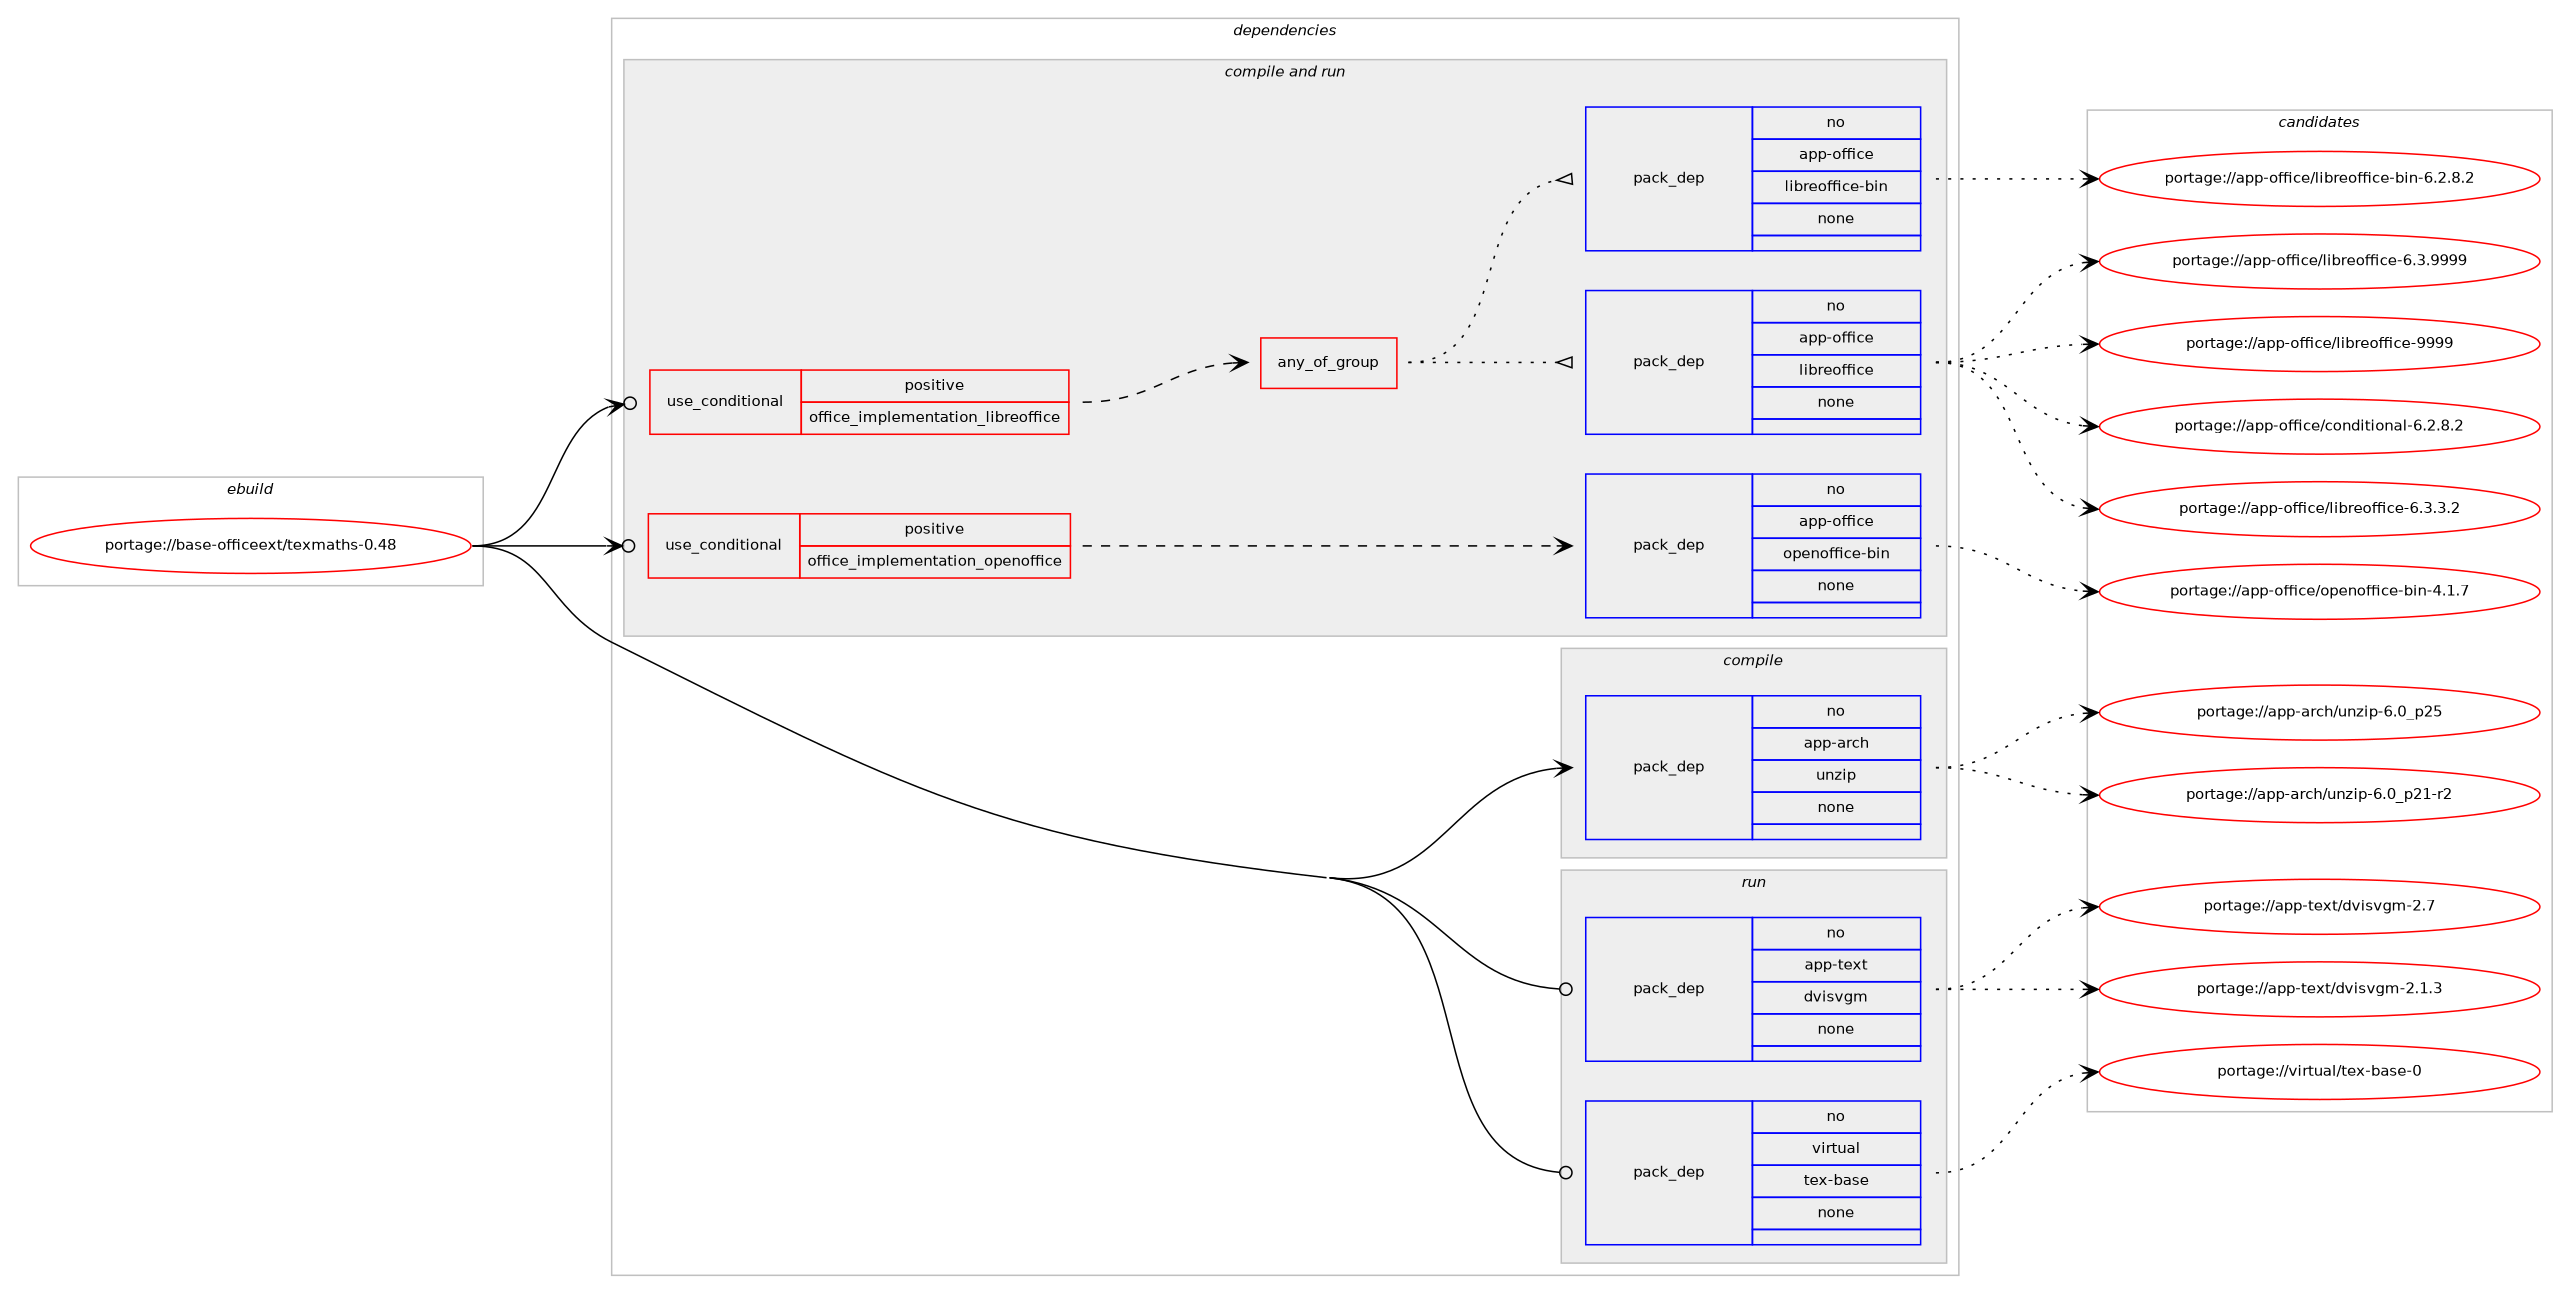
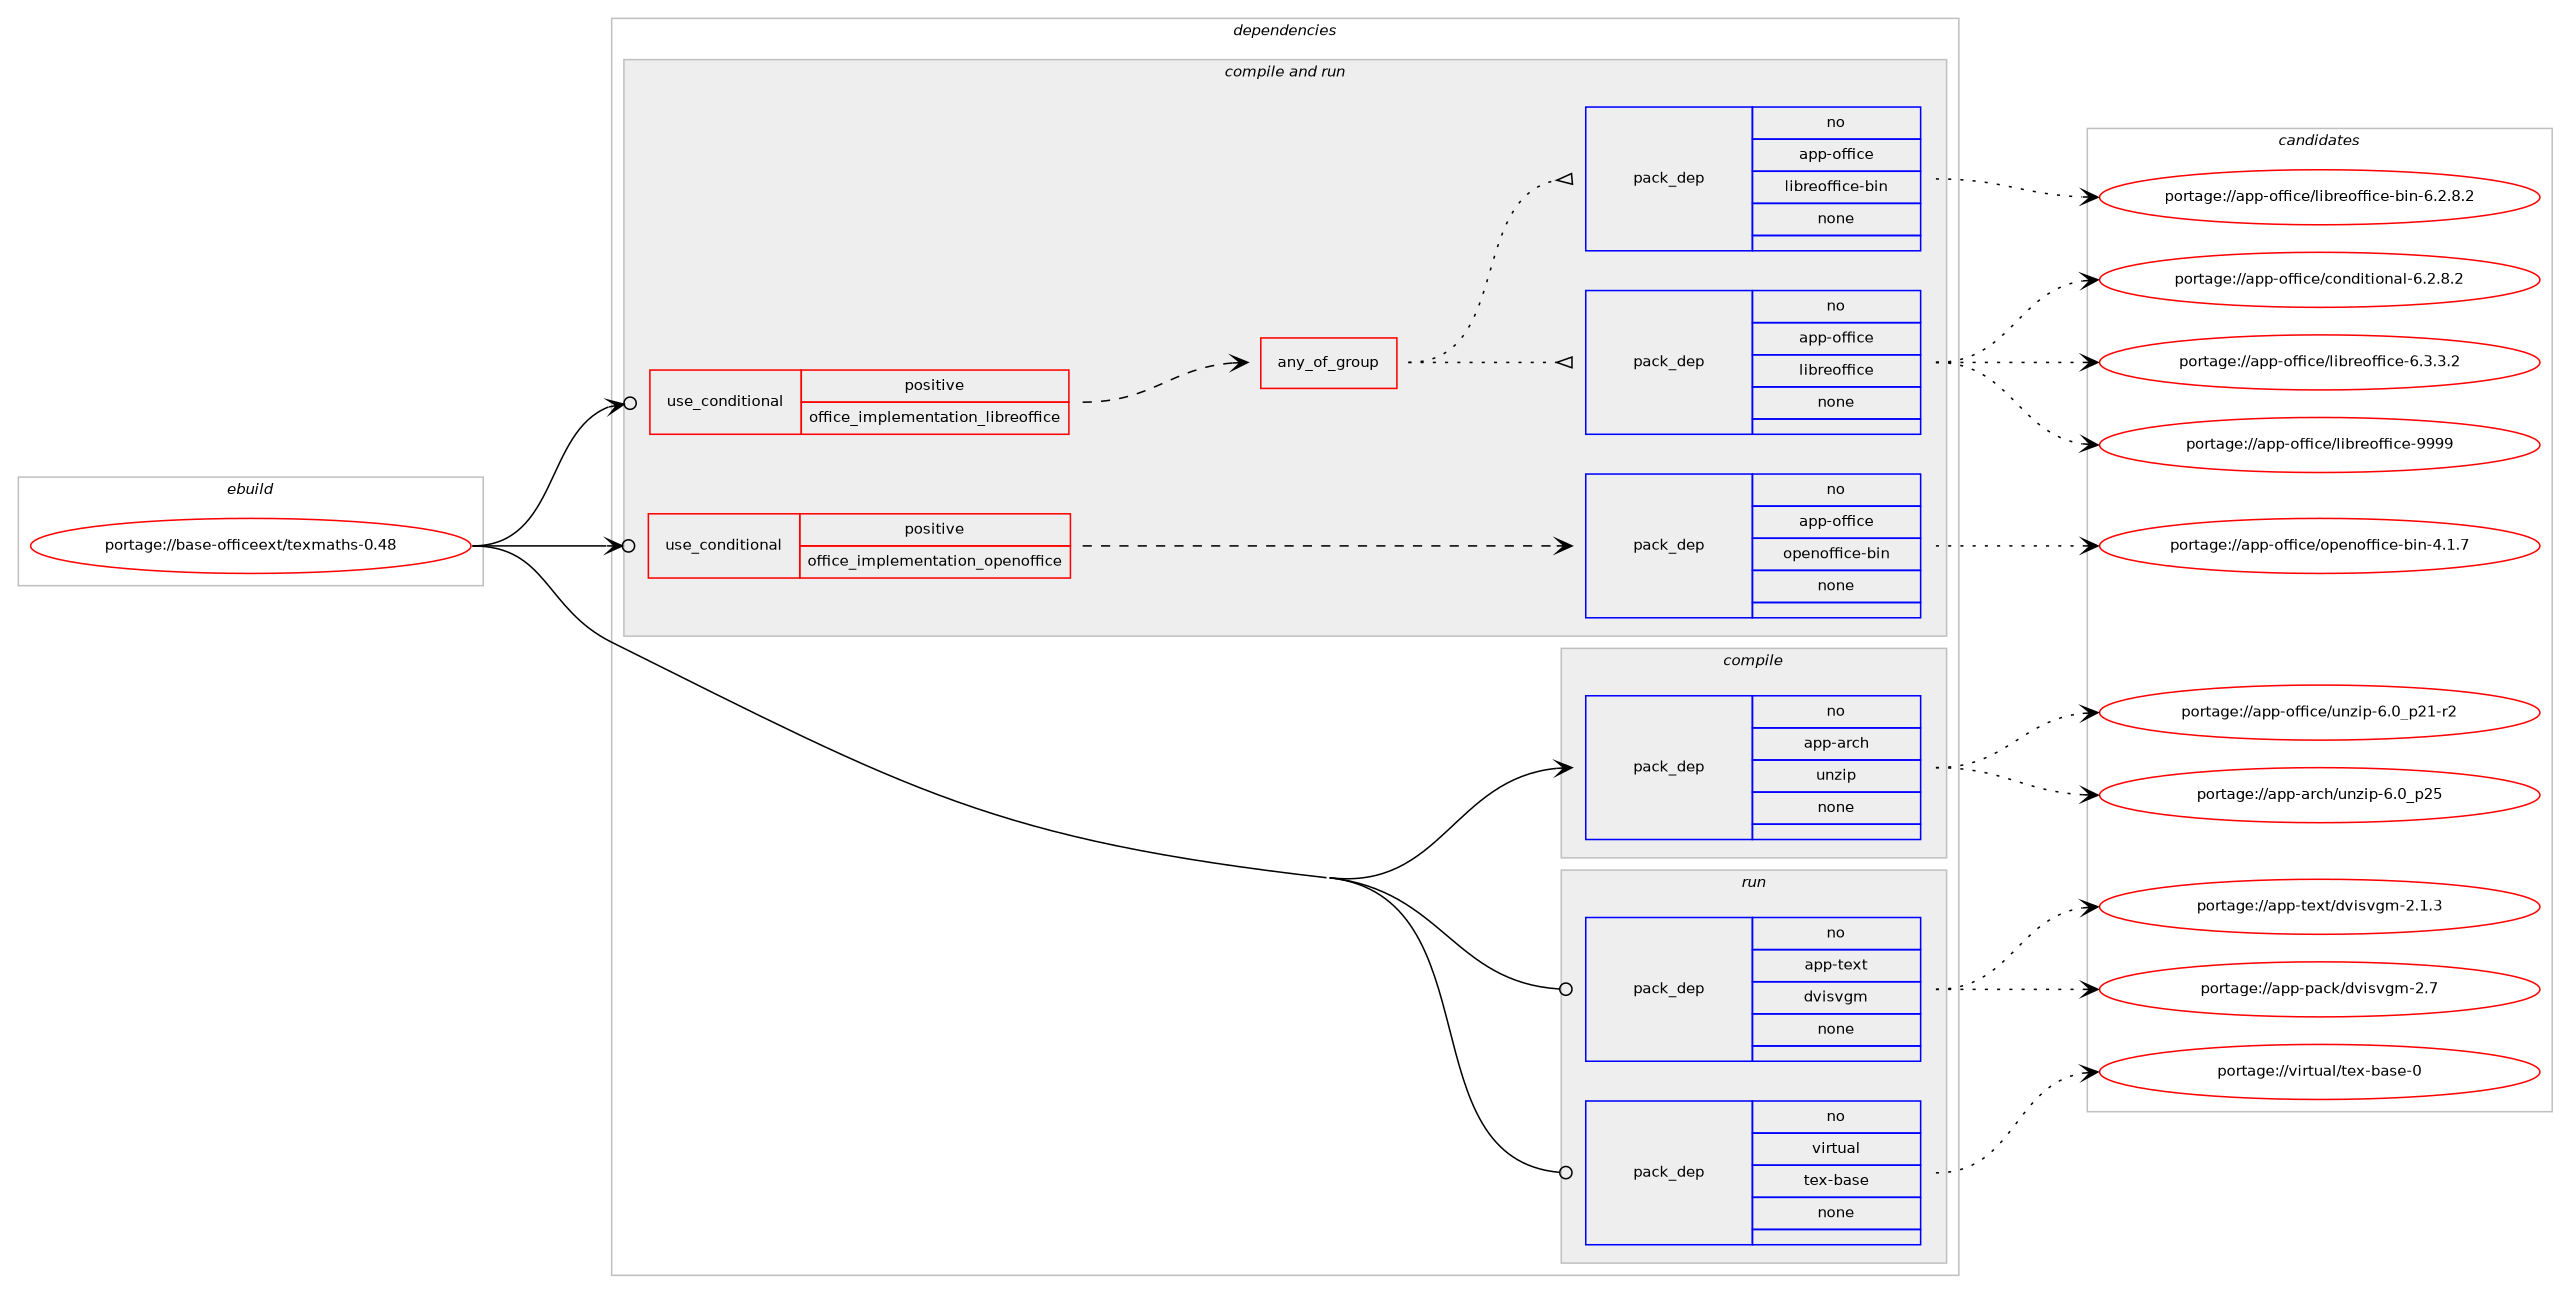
node "portage://app-office/libreoffice-6.3.9999": removed
node "portage://app-arch/unzip-6.0_p21-r2": label "portage://app-arch/unzip-6.0_p21-r2" -> "portage://app-office/unzip-6.0_p21-r2"
node "portage://app-text/dvisvgm-2.7": label "portage://app-text/dvisvgm-2.7" -> "portage://app-pack/dvisvgm-2.7"
